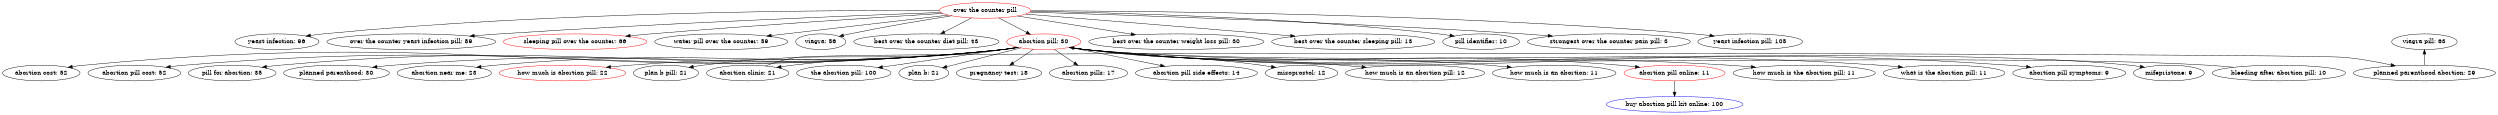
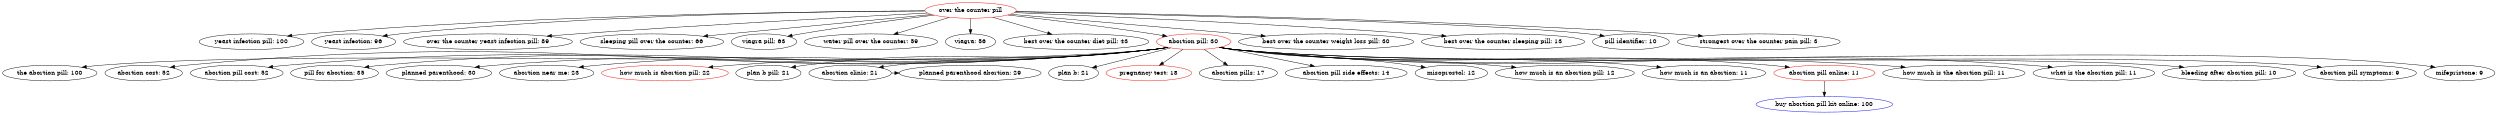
node "sleeping pill over the counter: 66": color red -> black
node "yeast infection pill: 105": label "yeast infection pill: 105" -> "yeast infection pill: 100"
edge "planned parenthood abortion: 29" -> "viagra pill: 63": now "over the counter pill" -> "viagra pill: 63"
edge "bleeding after abortion pill: 10" -> "abortion pill: 30": reversed
node "pregnancy test: 18": color black -> red
